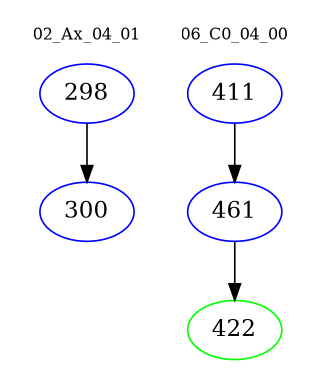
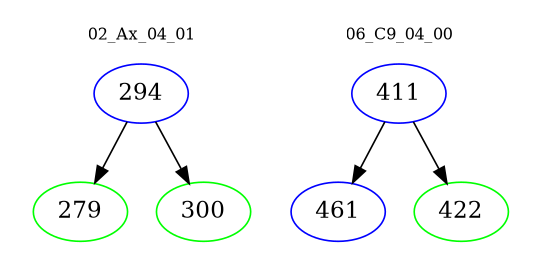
cluster "06_C0_04_00": label "06_C0_04_00" -> "06_C9_04_00"
node "298": label "298" -> "294"
node "279": added
node "300": color blue -> green
edge "461" -> "422": now "411" -> "422"
